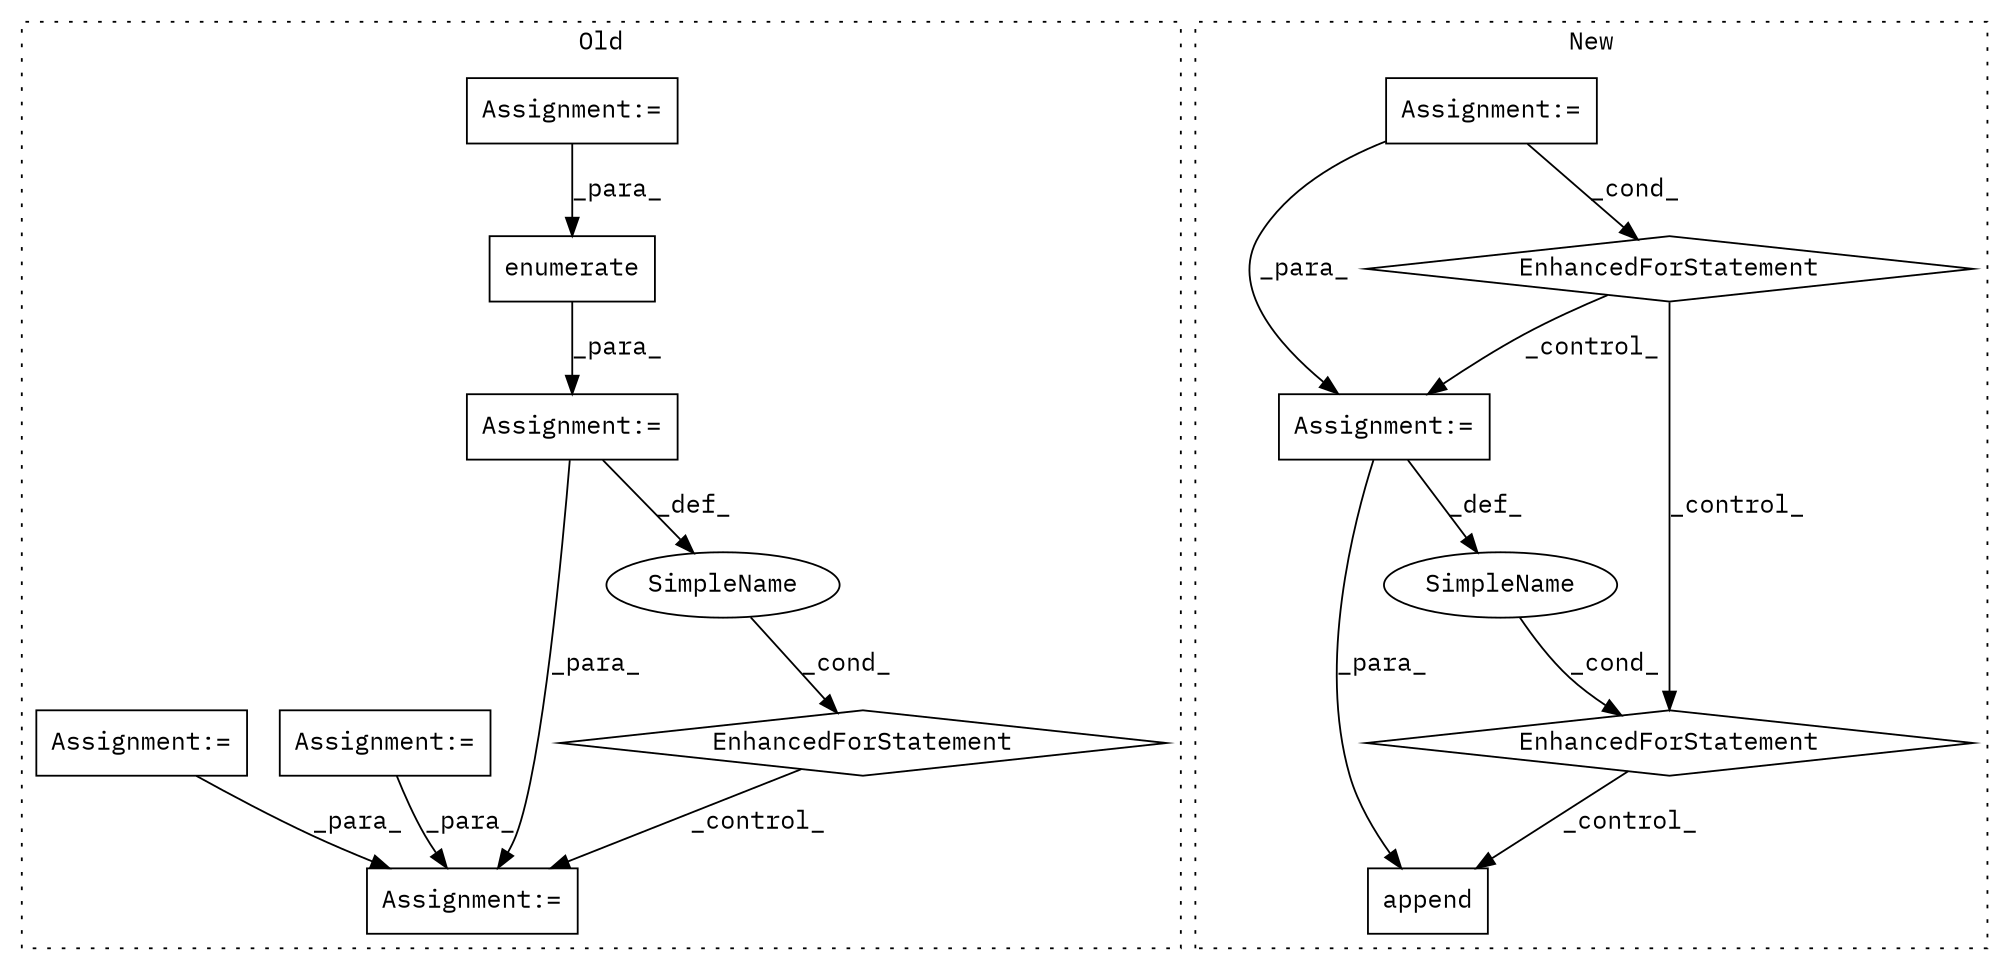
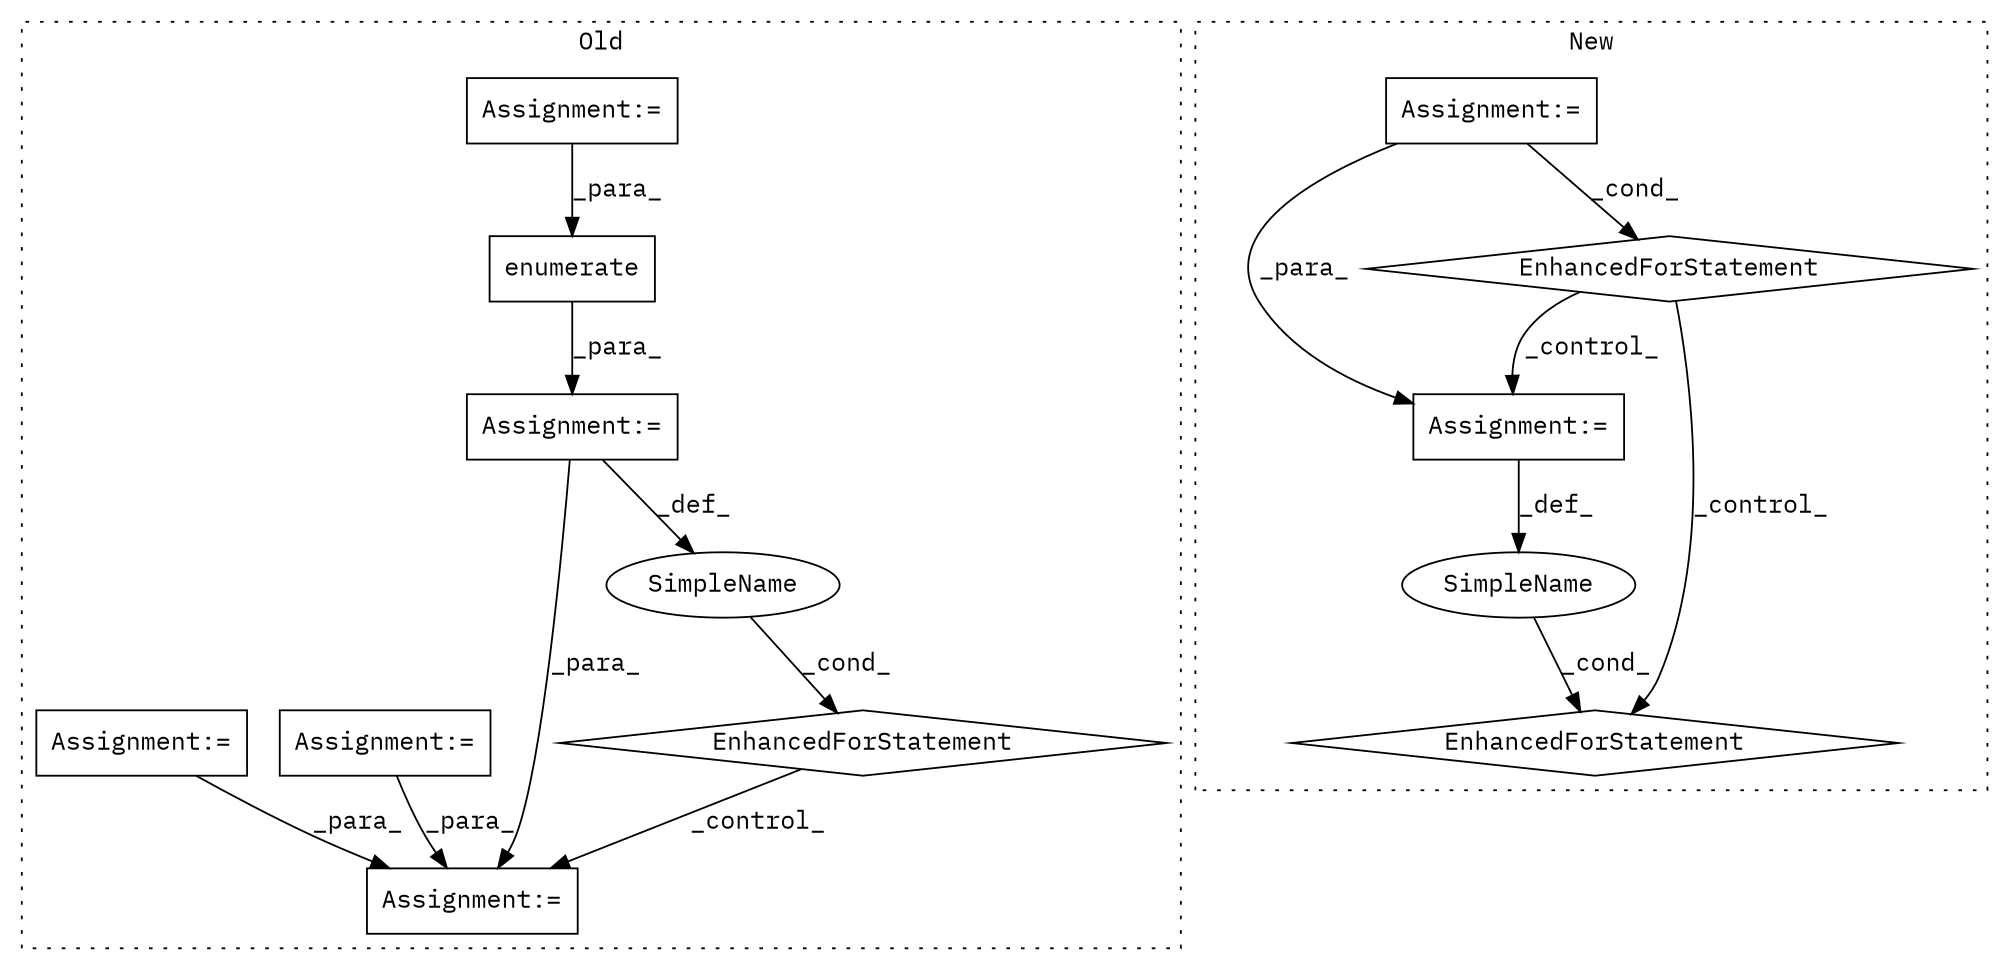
node "append": removed
